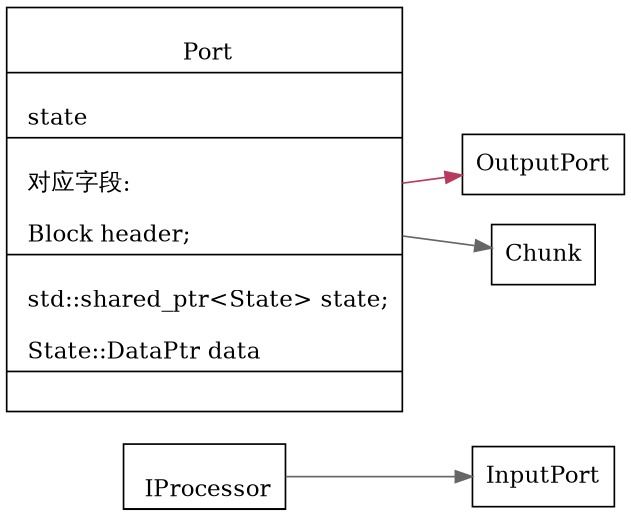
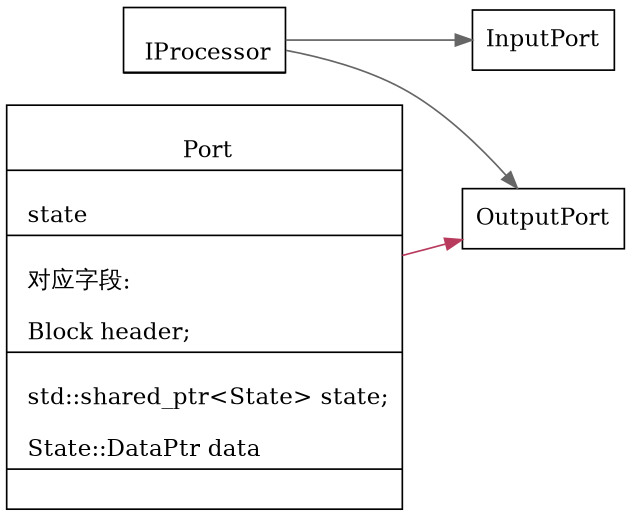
edge "IProcessor" -> "OutputPort": added
node "Chunk": removed
